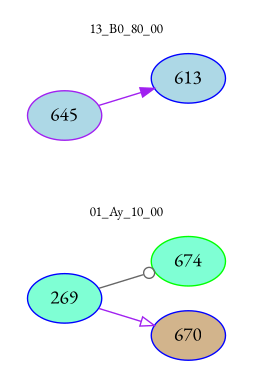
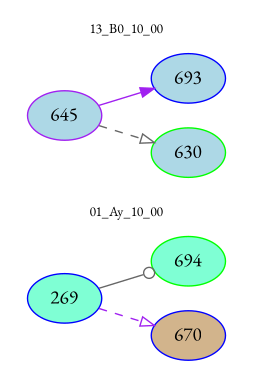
cluster "13_B0_80_00": label "13_B0_80_00" -> "13_B0_10_00"
node "613": label "613" -> "693"
node "630": added
node "674": label "674" -> "694"
edge "269" -> "670": style solid -> dashed
